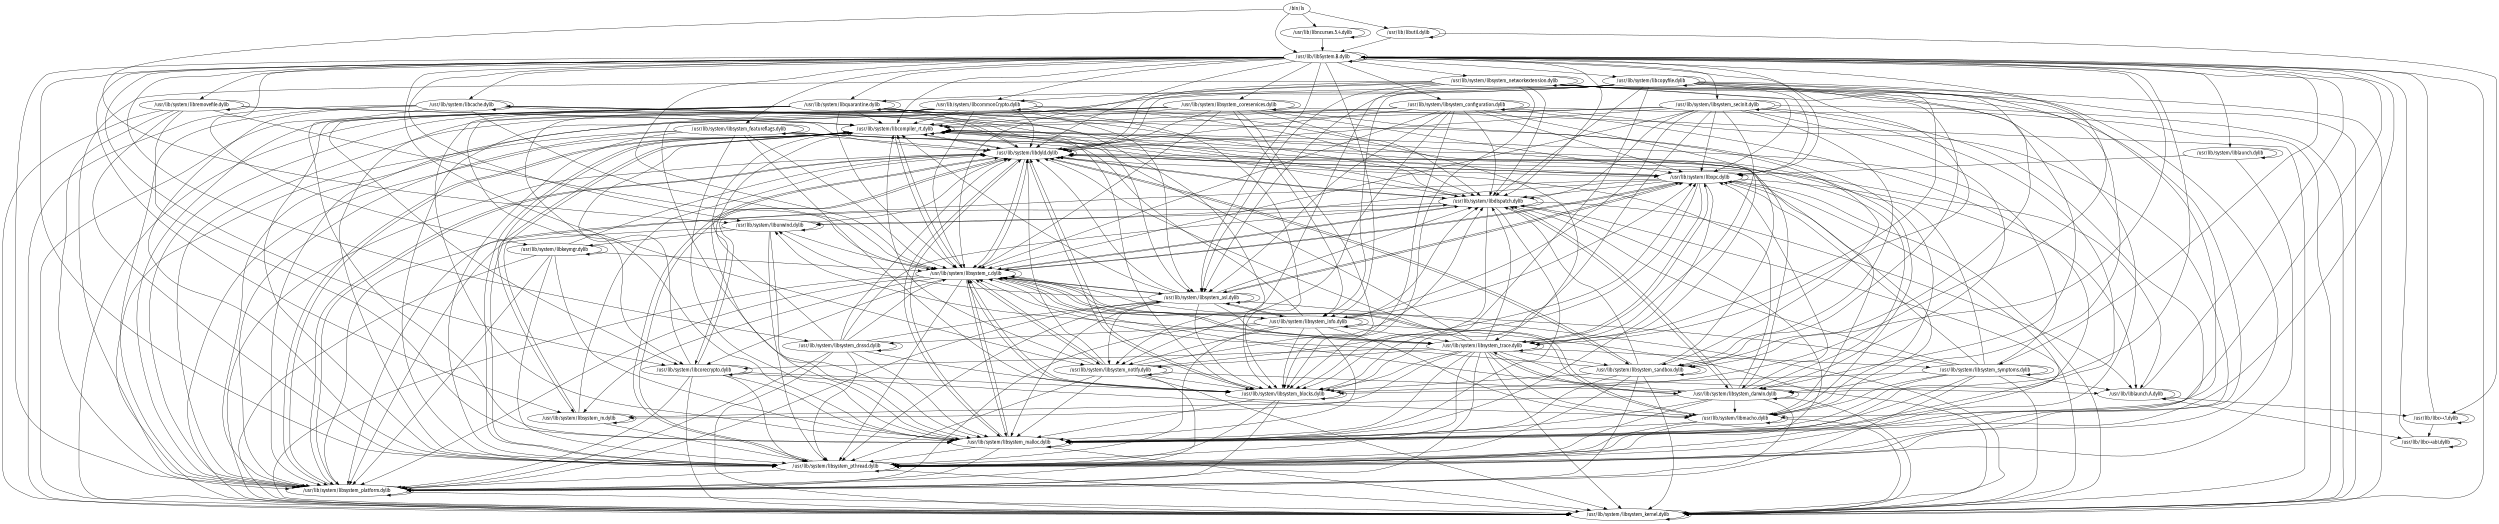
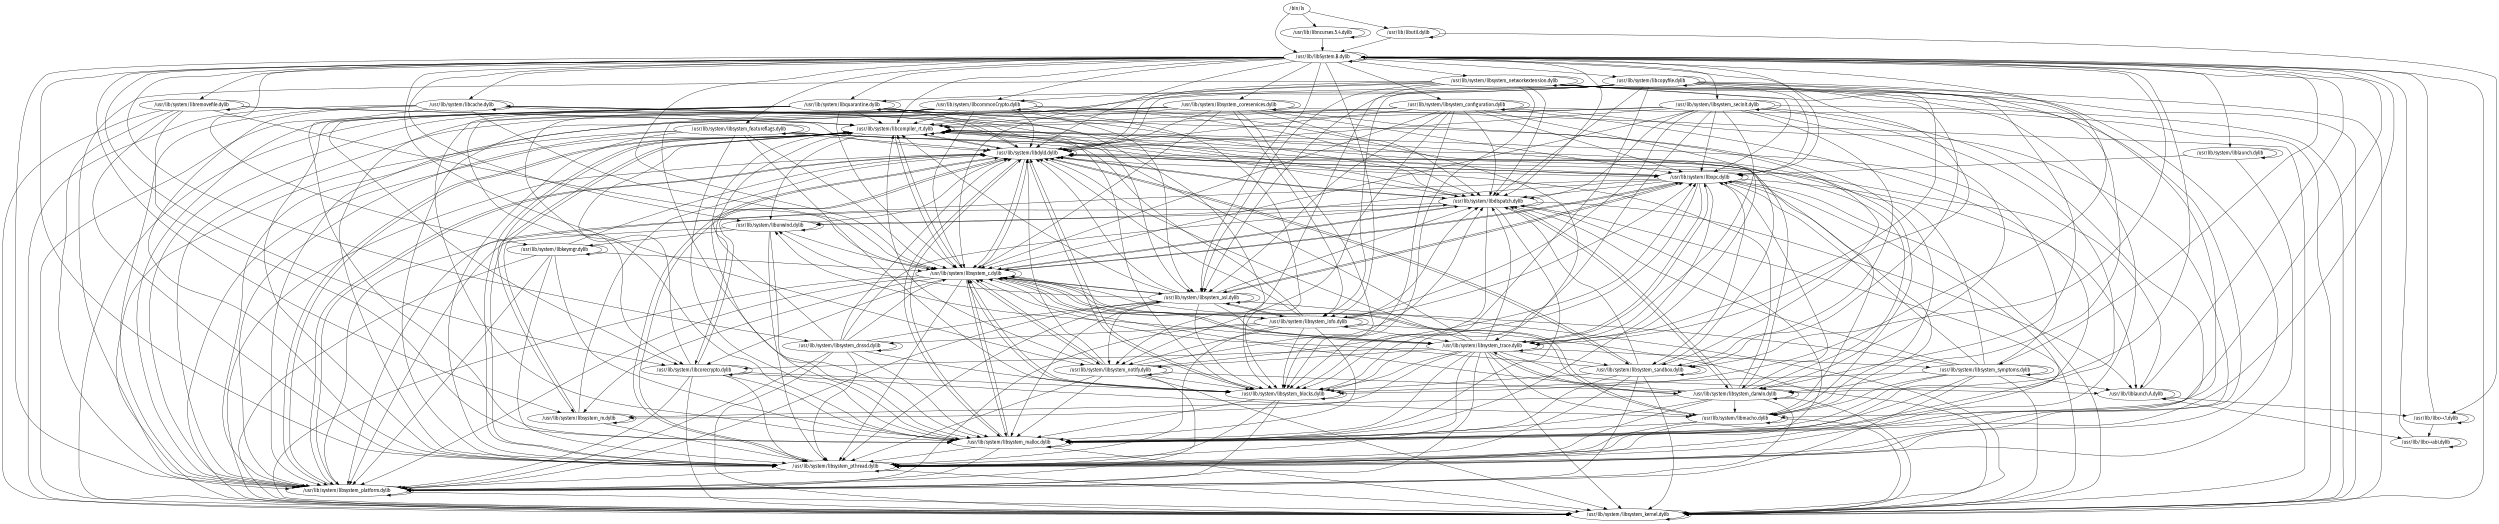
edge "/bin/ls" -> "/usr/lib/system/libunwind.dylib": now "/usr/lib/system/libcompiler_rt.dylib" -> "/usr/lib/system/libunwind.dylib"
edge "/usr/lib/system/libcopyfile.dylib" -> "/usr/lib/system/libsystem_sandbox.dylib": now "/usr/lib/system/libxpc.dylib" -> "/usr/lib/system/libsystem_sandbox.dylib"
edge "/usr/lib/system/libsystem_info.dylib" -> "/usr/lib/system/libmacho.dylib": now "/usr/lib/system/libsystem_info.dylib" -> "/usr/lib/system/libdyld.dylib"
